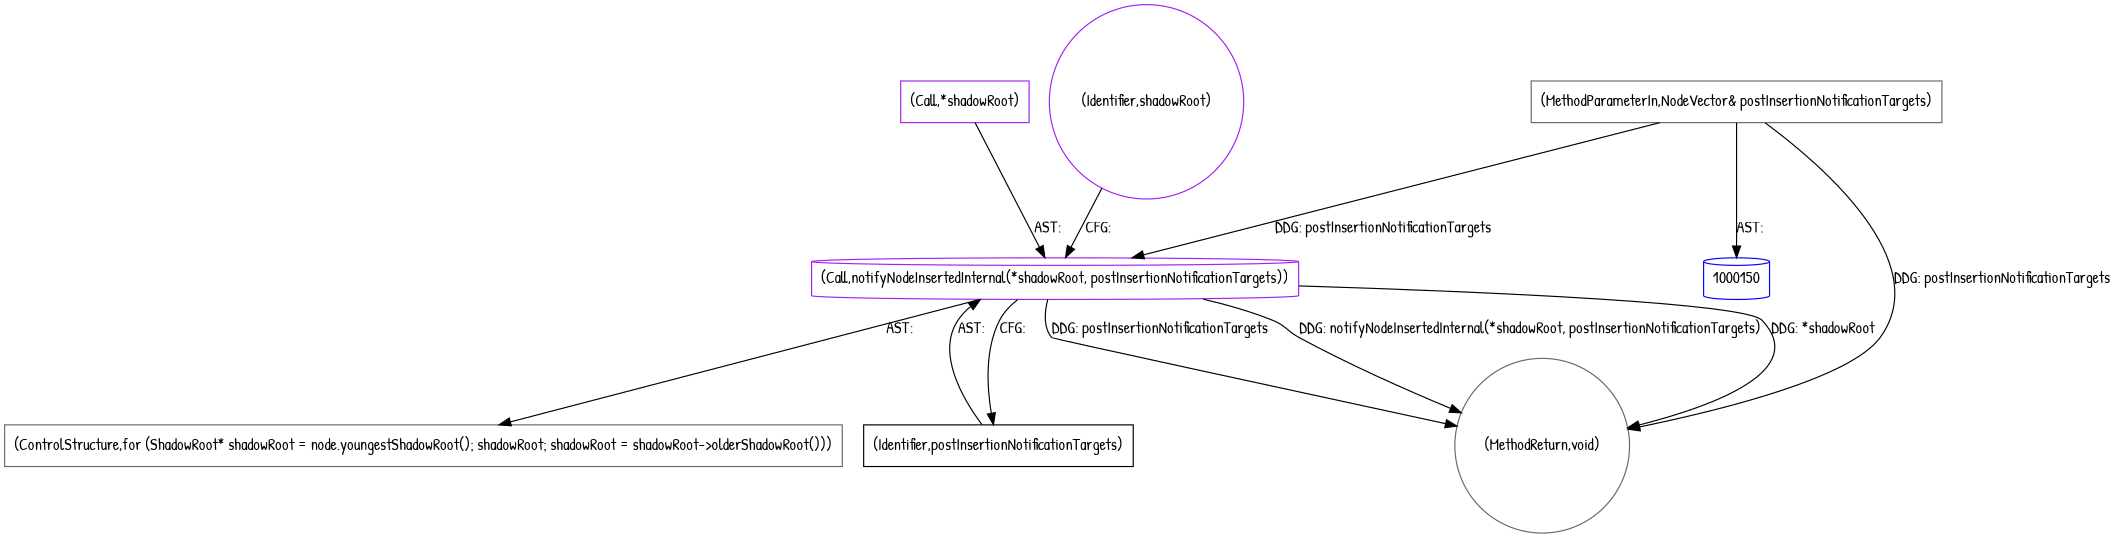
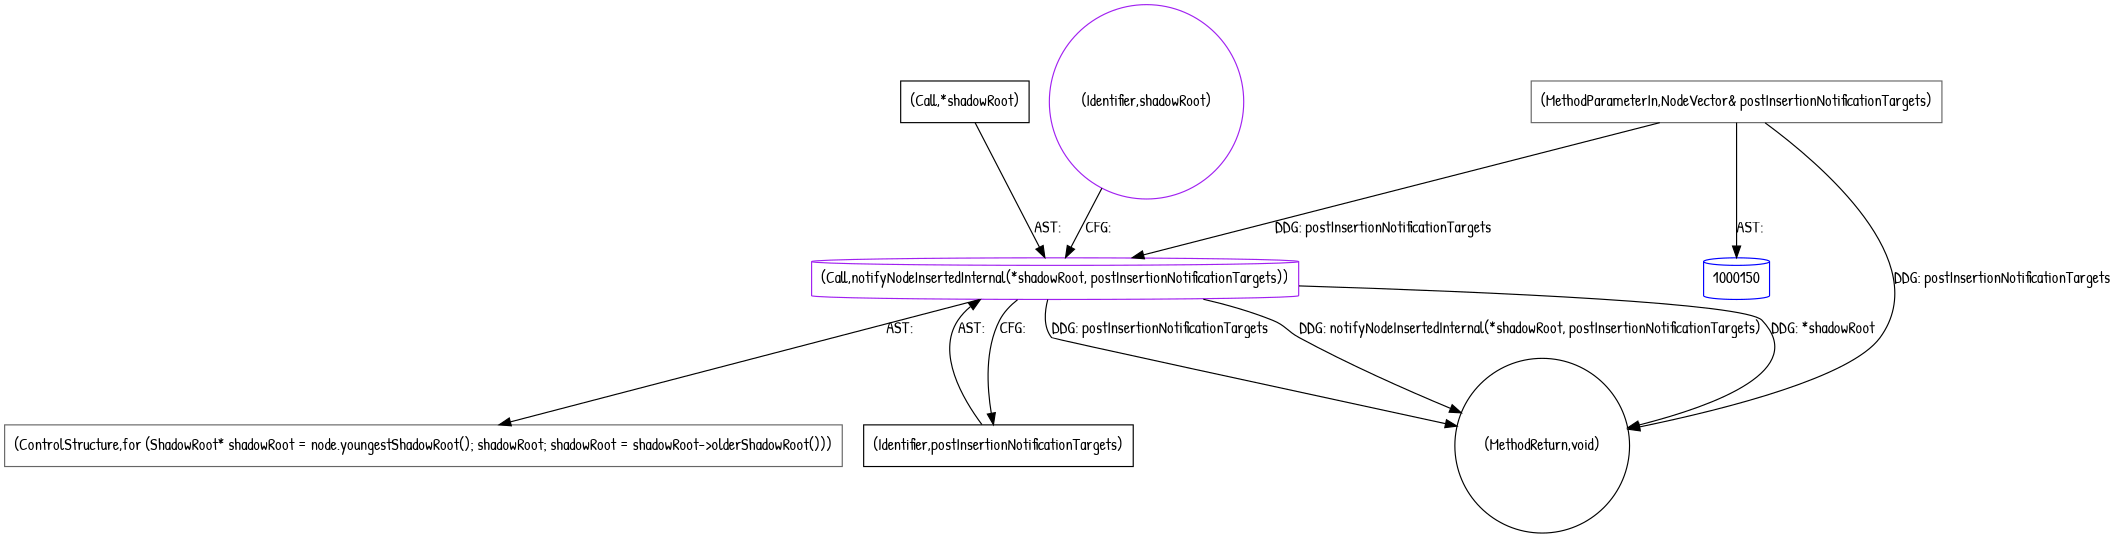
node "(Call,*shadowRoot)": color purple -> black
node "(MethodReturn,void)": color gray40 -> black
